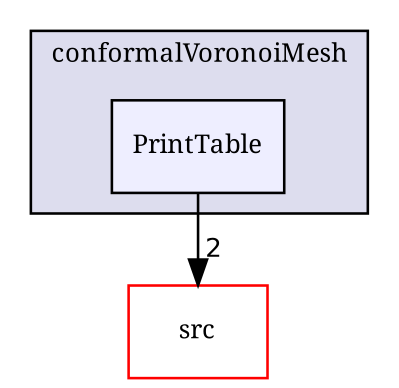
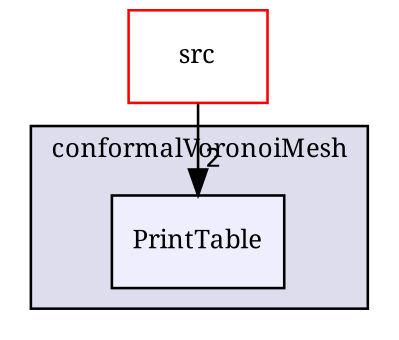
edge "PrintTable" -> "src": reversed
